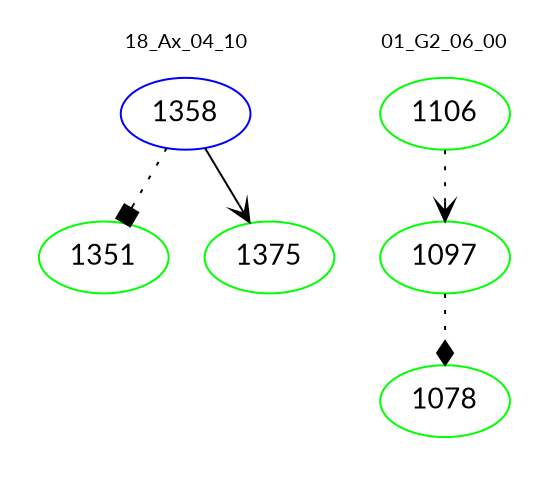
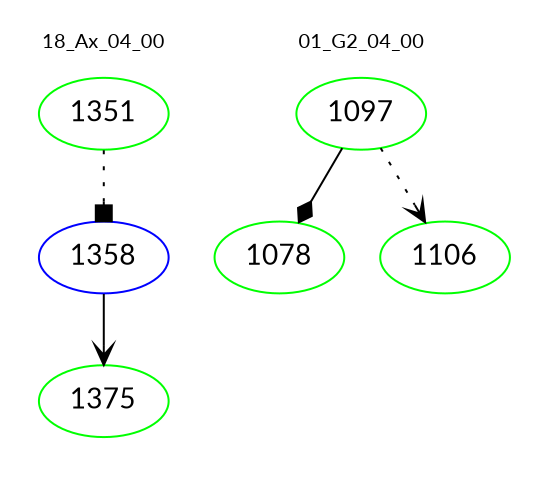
cluster "18_Ax_04_10": label "18_Ax_04_10" -> "18_Ax_04_00"
cluster "01_G2_06_00": label "01_G2_06_00" -> "01_G2_04_00"
edge "1106" -> "1097": reversed
edge "1358" -> "1351": reversed
edge "1097" -> "1078": style dotted -> solid
